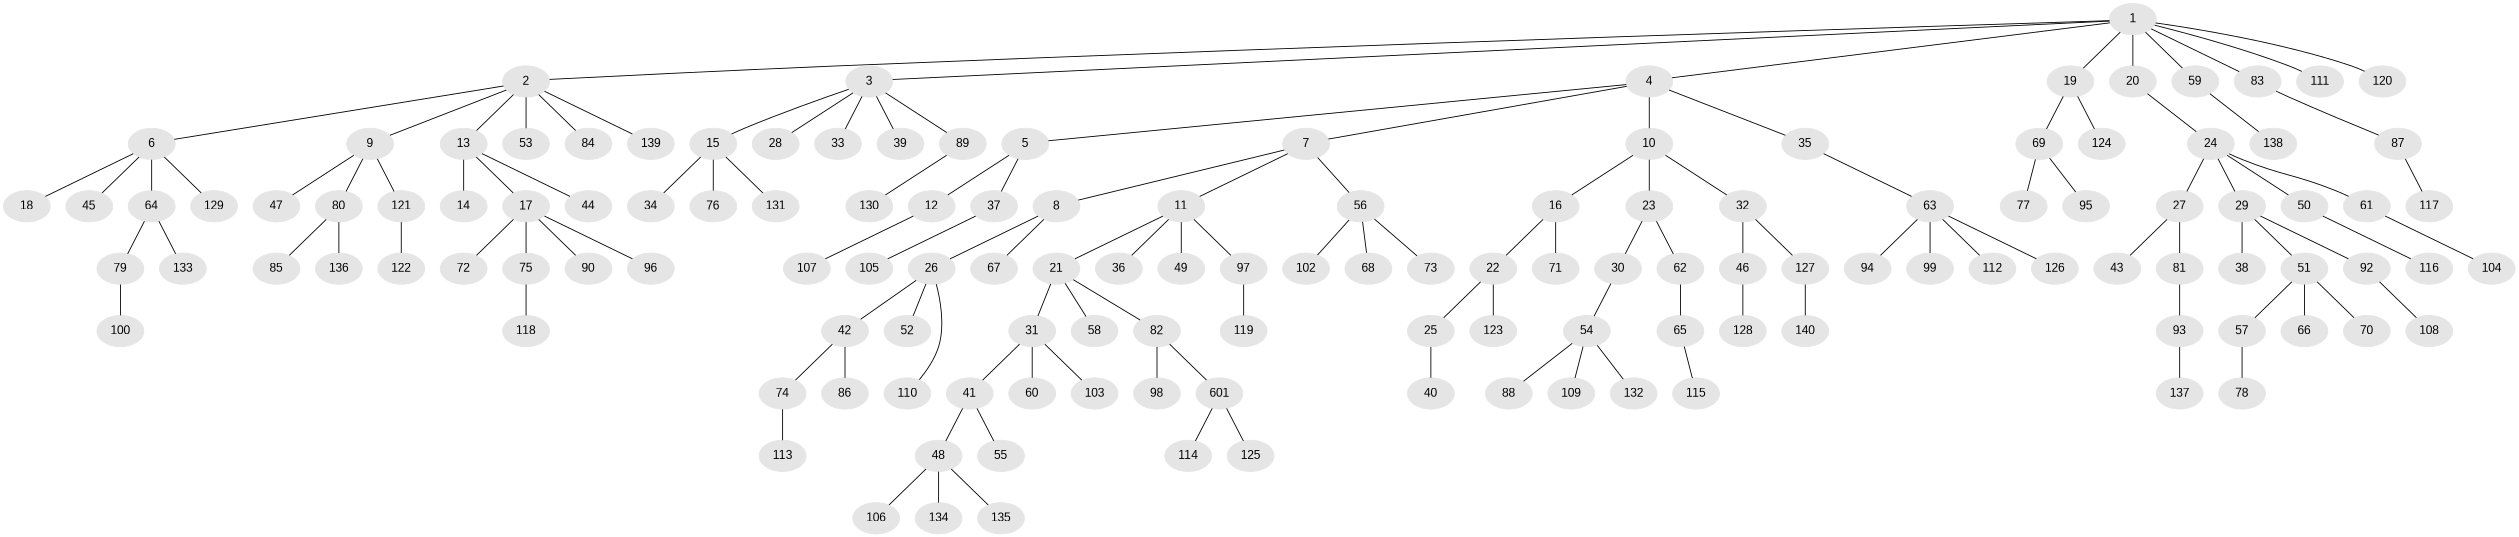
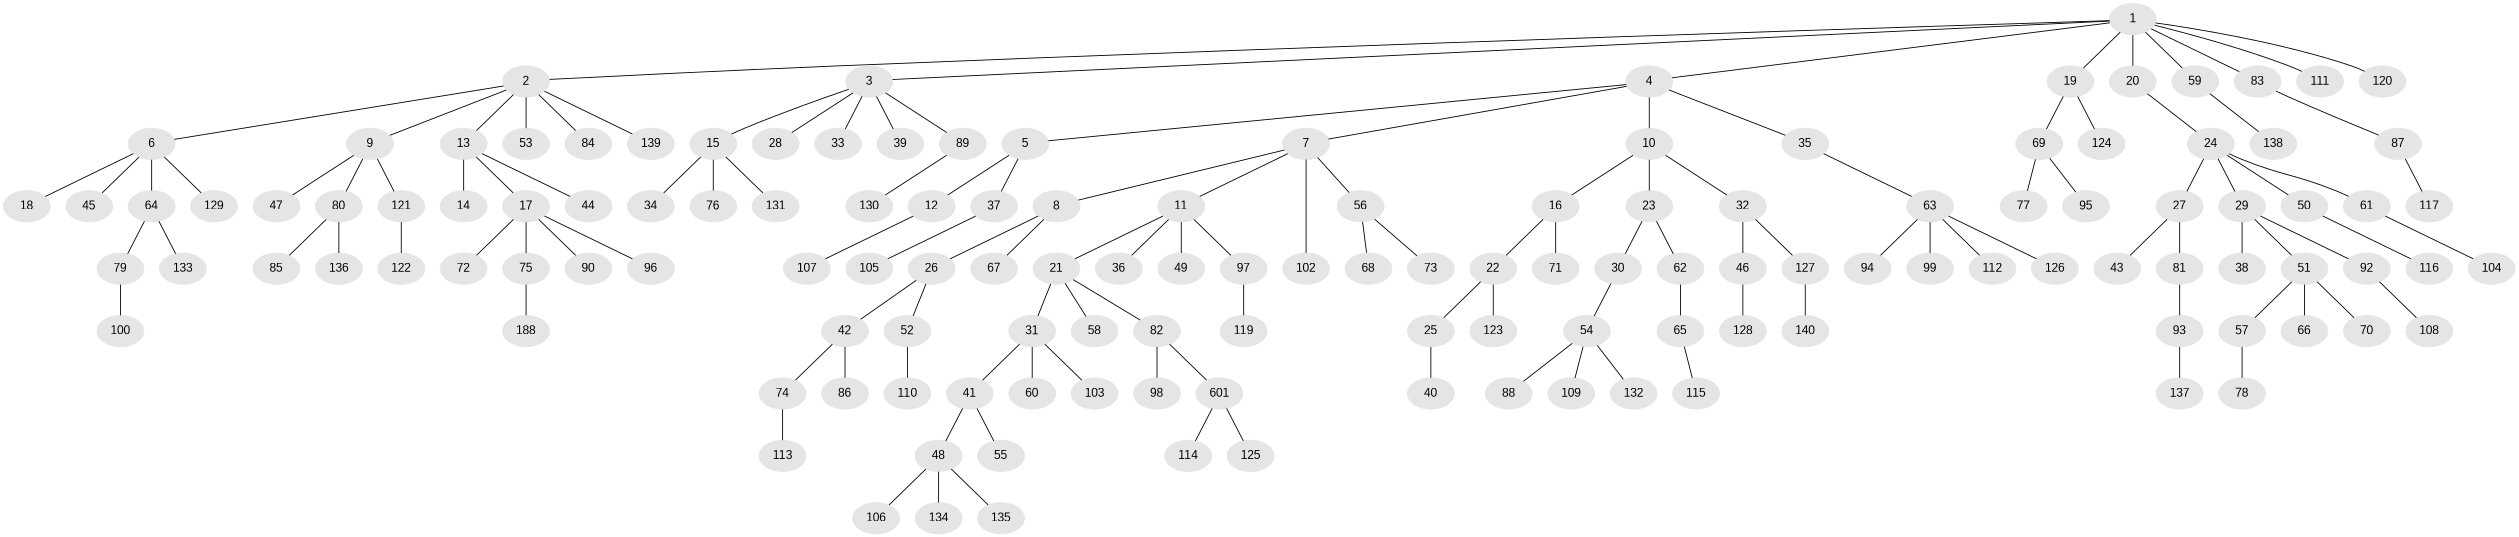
edge "56" -- "102": now "7" -- "102"
node "118": label "118" -> "188"
edge "26" -- "110": now "52" -- "110"
